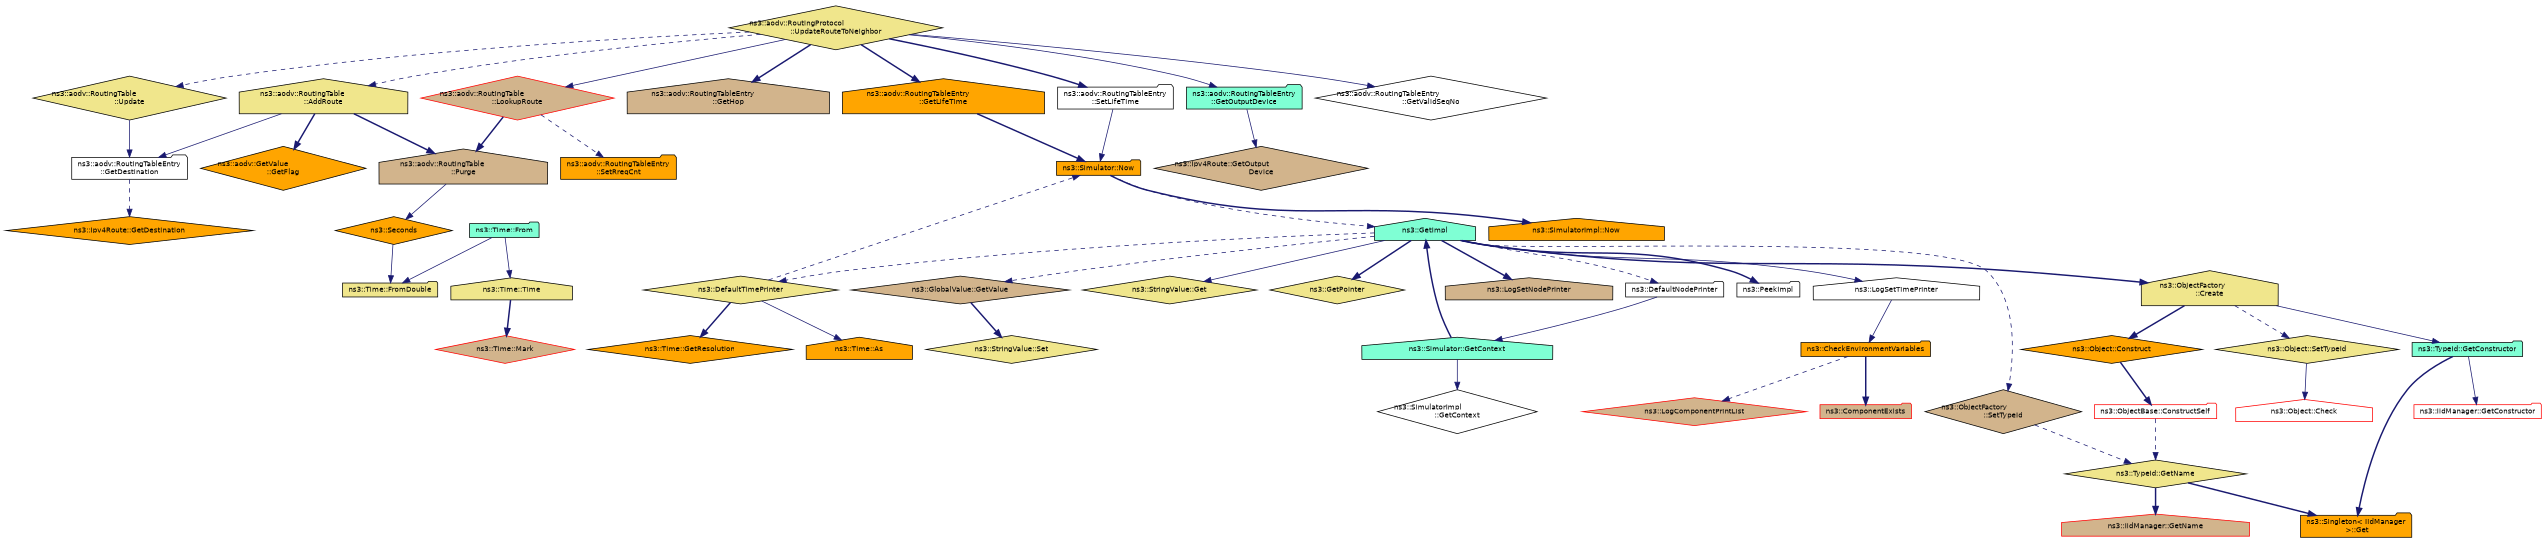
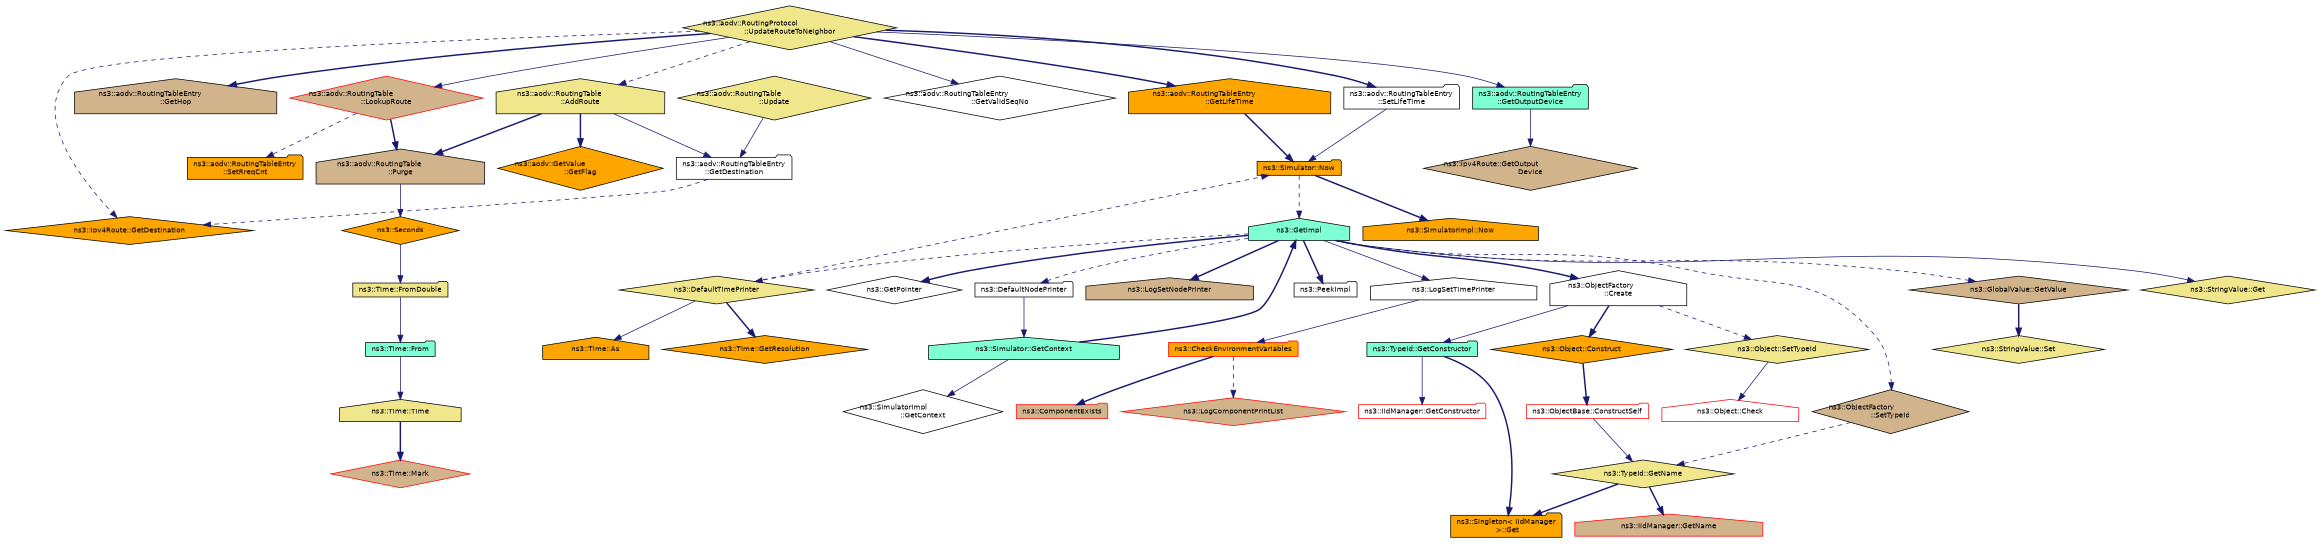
edge "ns3::aodv::RoutingProtocol ::UpdateRouteToNeighbor" -> "ns3::aodv::RoutingTable ::Update": now "ns3::aodv::RoutingProtocol ::UpdateRouteToNeighbor" -> "ns3::Ipv4Route::GetDestination"
edge "ns3::Time::From" -> "ns3::Time::FromDouble": reversed
node "ns3::GetPointer": fillcolor khaki -> white
node "ns3::ObjectFactory ::Create": fillcolor khaki -> white
node "ns3::CheckEnvironmentVariables": color black -> red
edge "ns3::ObjectBase::ConstructSelf" -> "ns3::TypeId::GetName": style dashed -> solid
